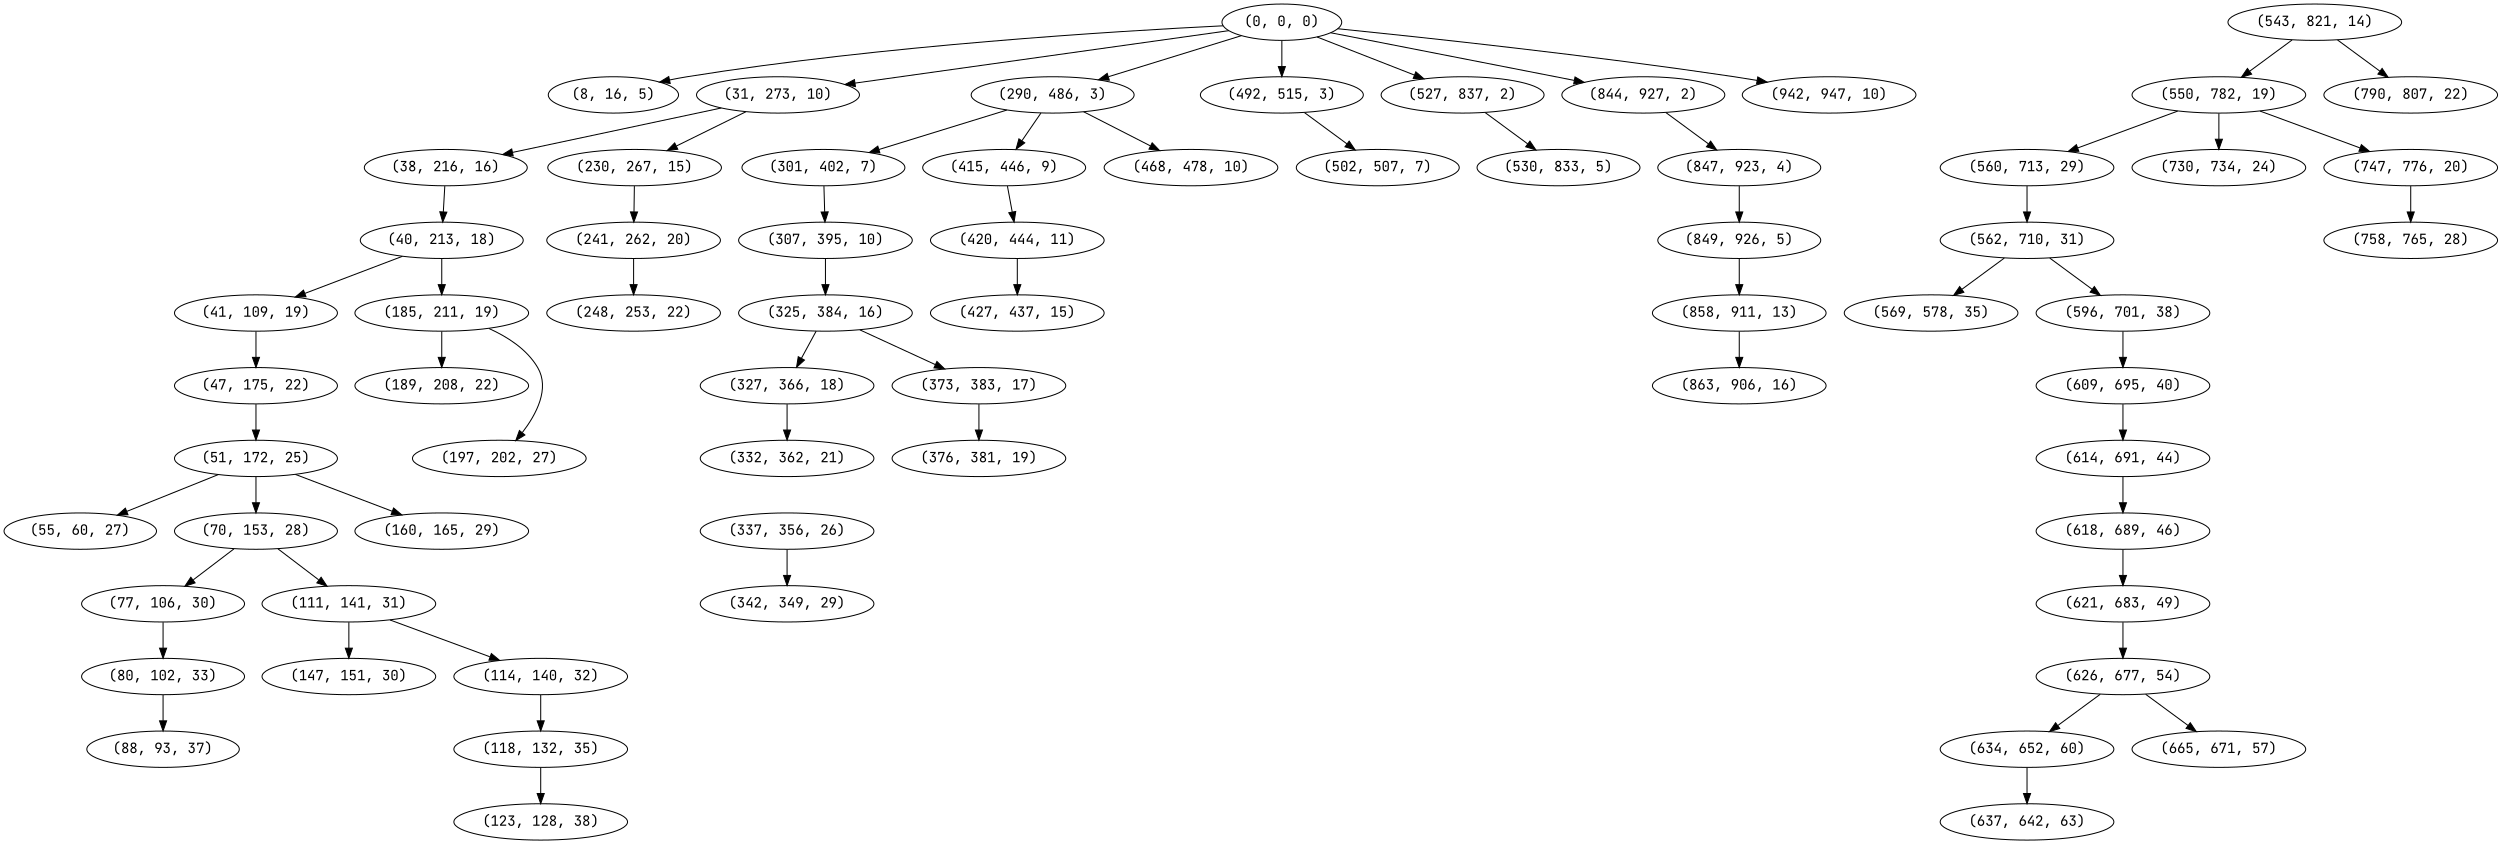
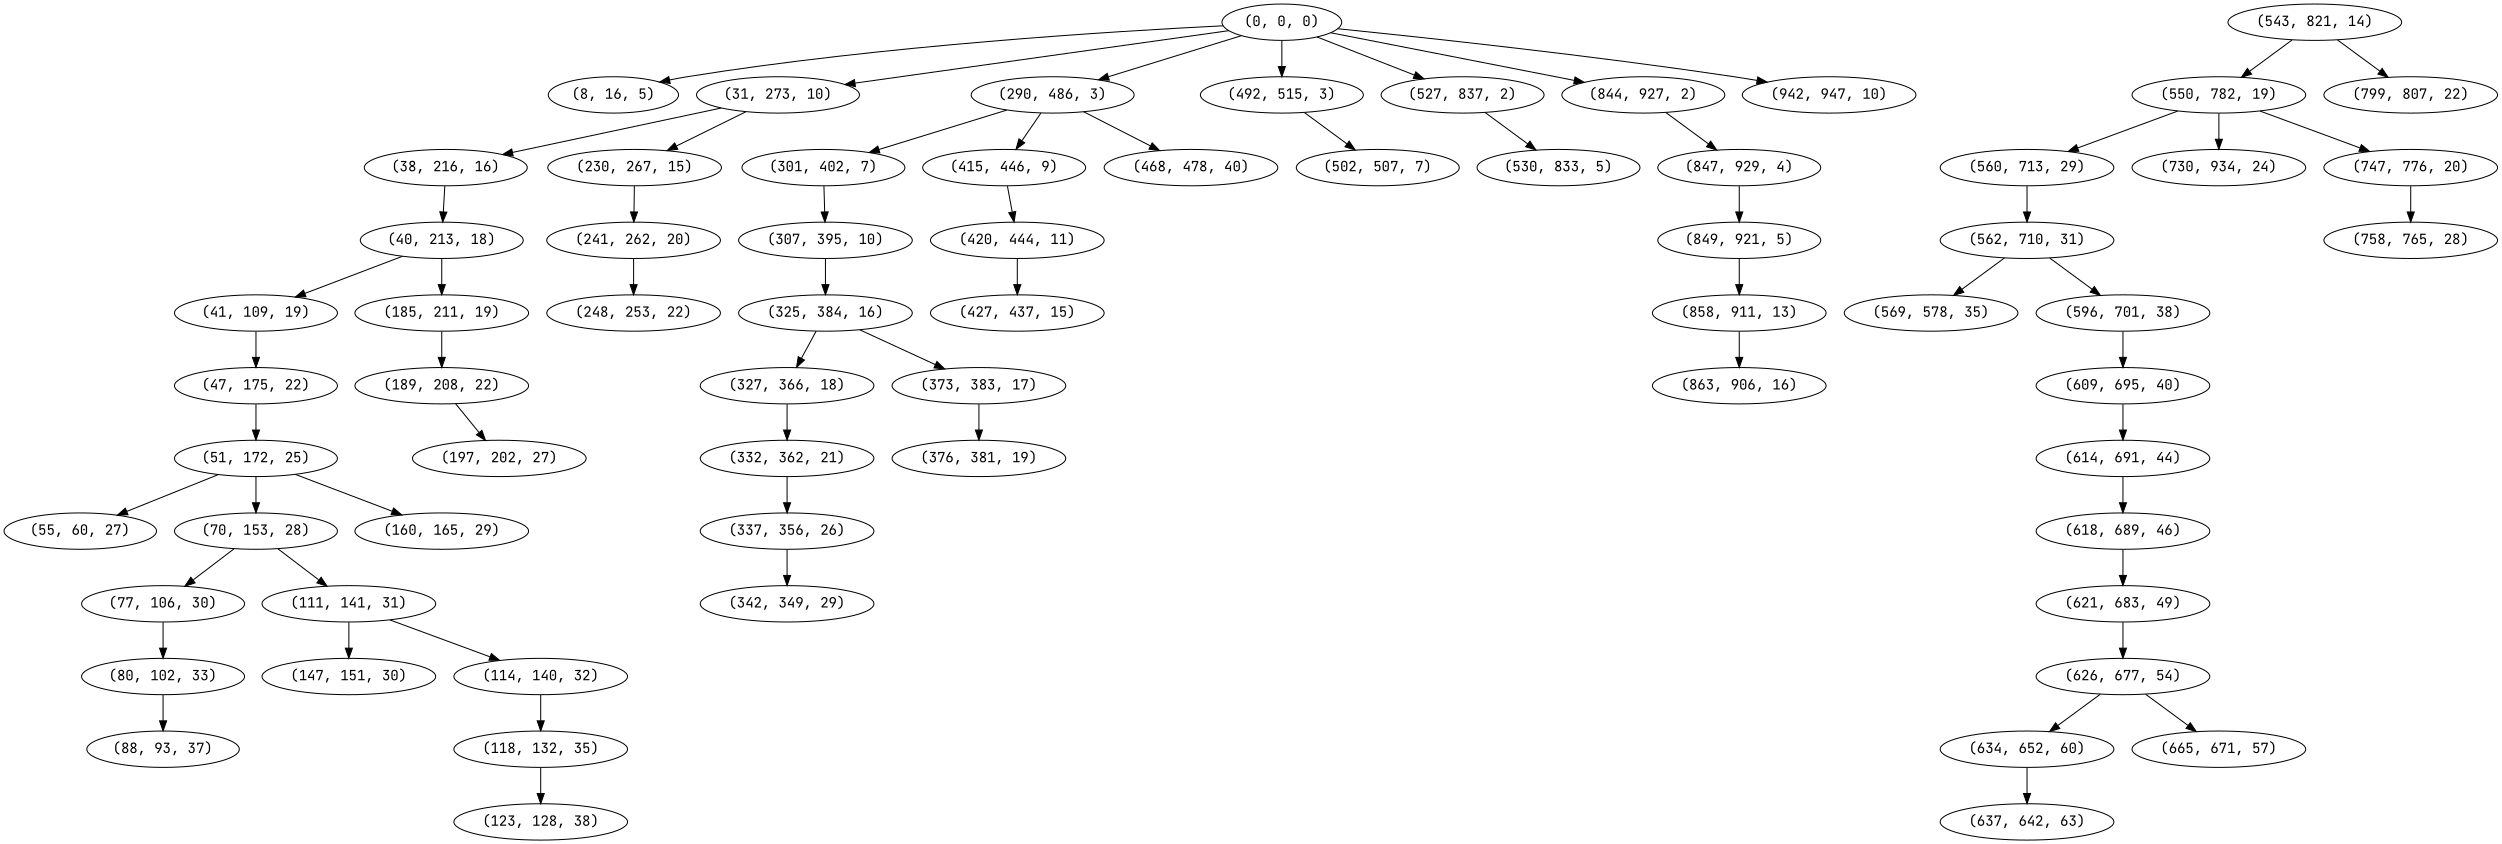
node "(790, 807, 22)": label "(790, 807, 22)" -> "(799, 807, 22)"
node "(468, 478, 10)": label "(468, 478, 10)" -> "(468, 478, 40)"
node "(847, 923, 4)": label "(847, 923, 4)" -> "(847, 929, 4)"
node "(730, 734, 24)": label "(730, 734, 24)" -> "(730, 934, 24)"
node "(849, 926, 5)": label "(849, 926, 5)" -> "(849, 921, 5)"
edge "(185, 211, 19)" -> "(197, 202, 27)": now "(189, 208, 22)" -> "(197, 202, 27)"
edge "(332, 362, 21)" -> "(337, 356, 26)": added
